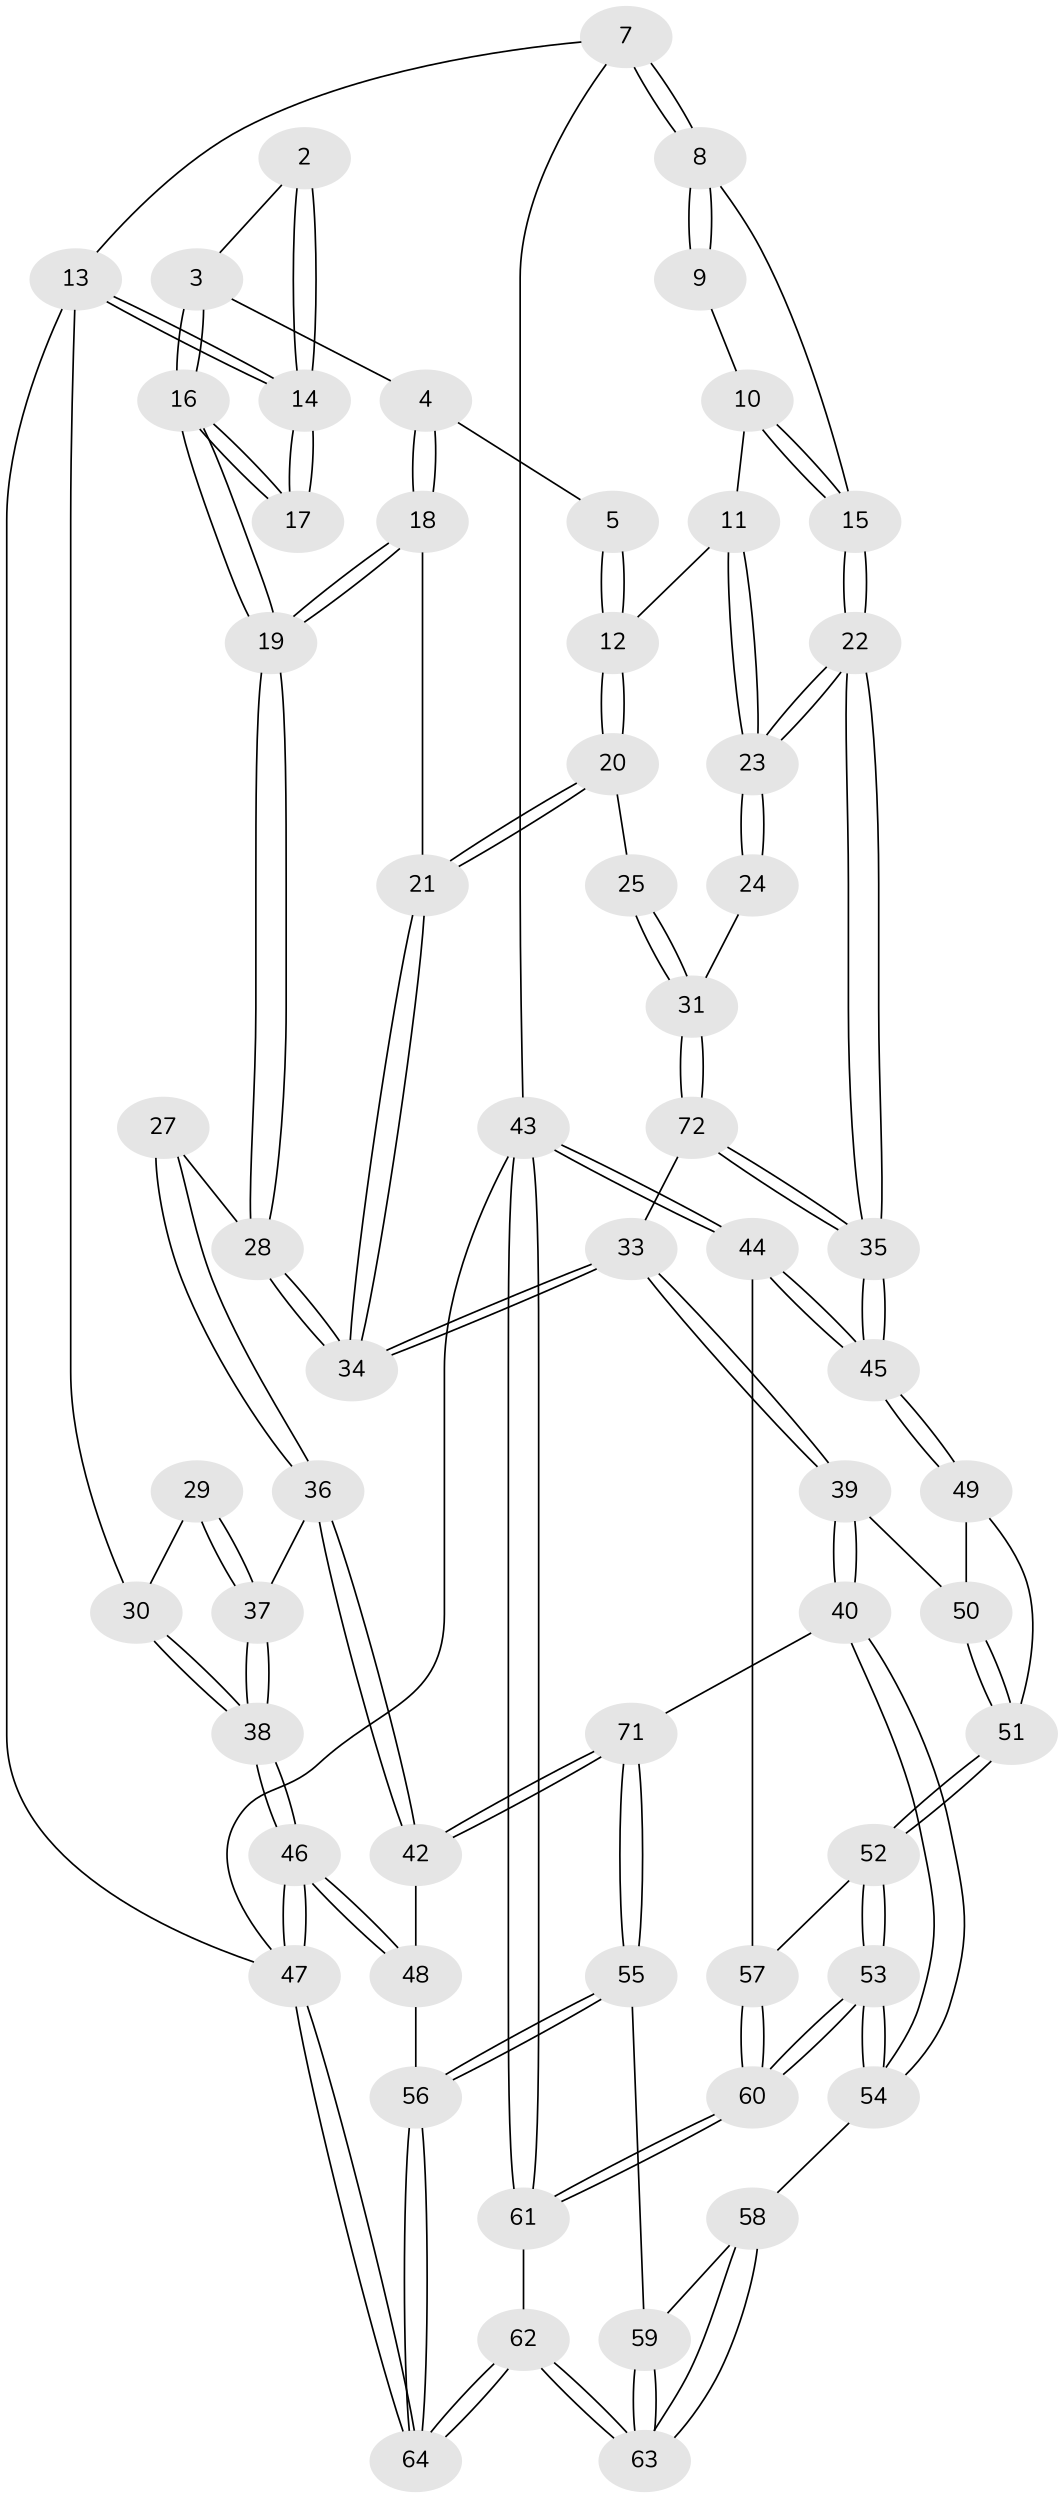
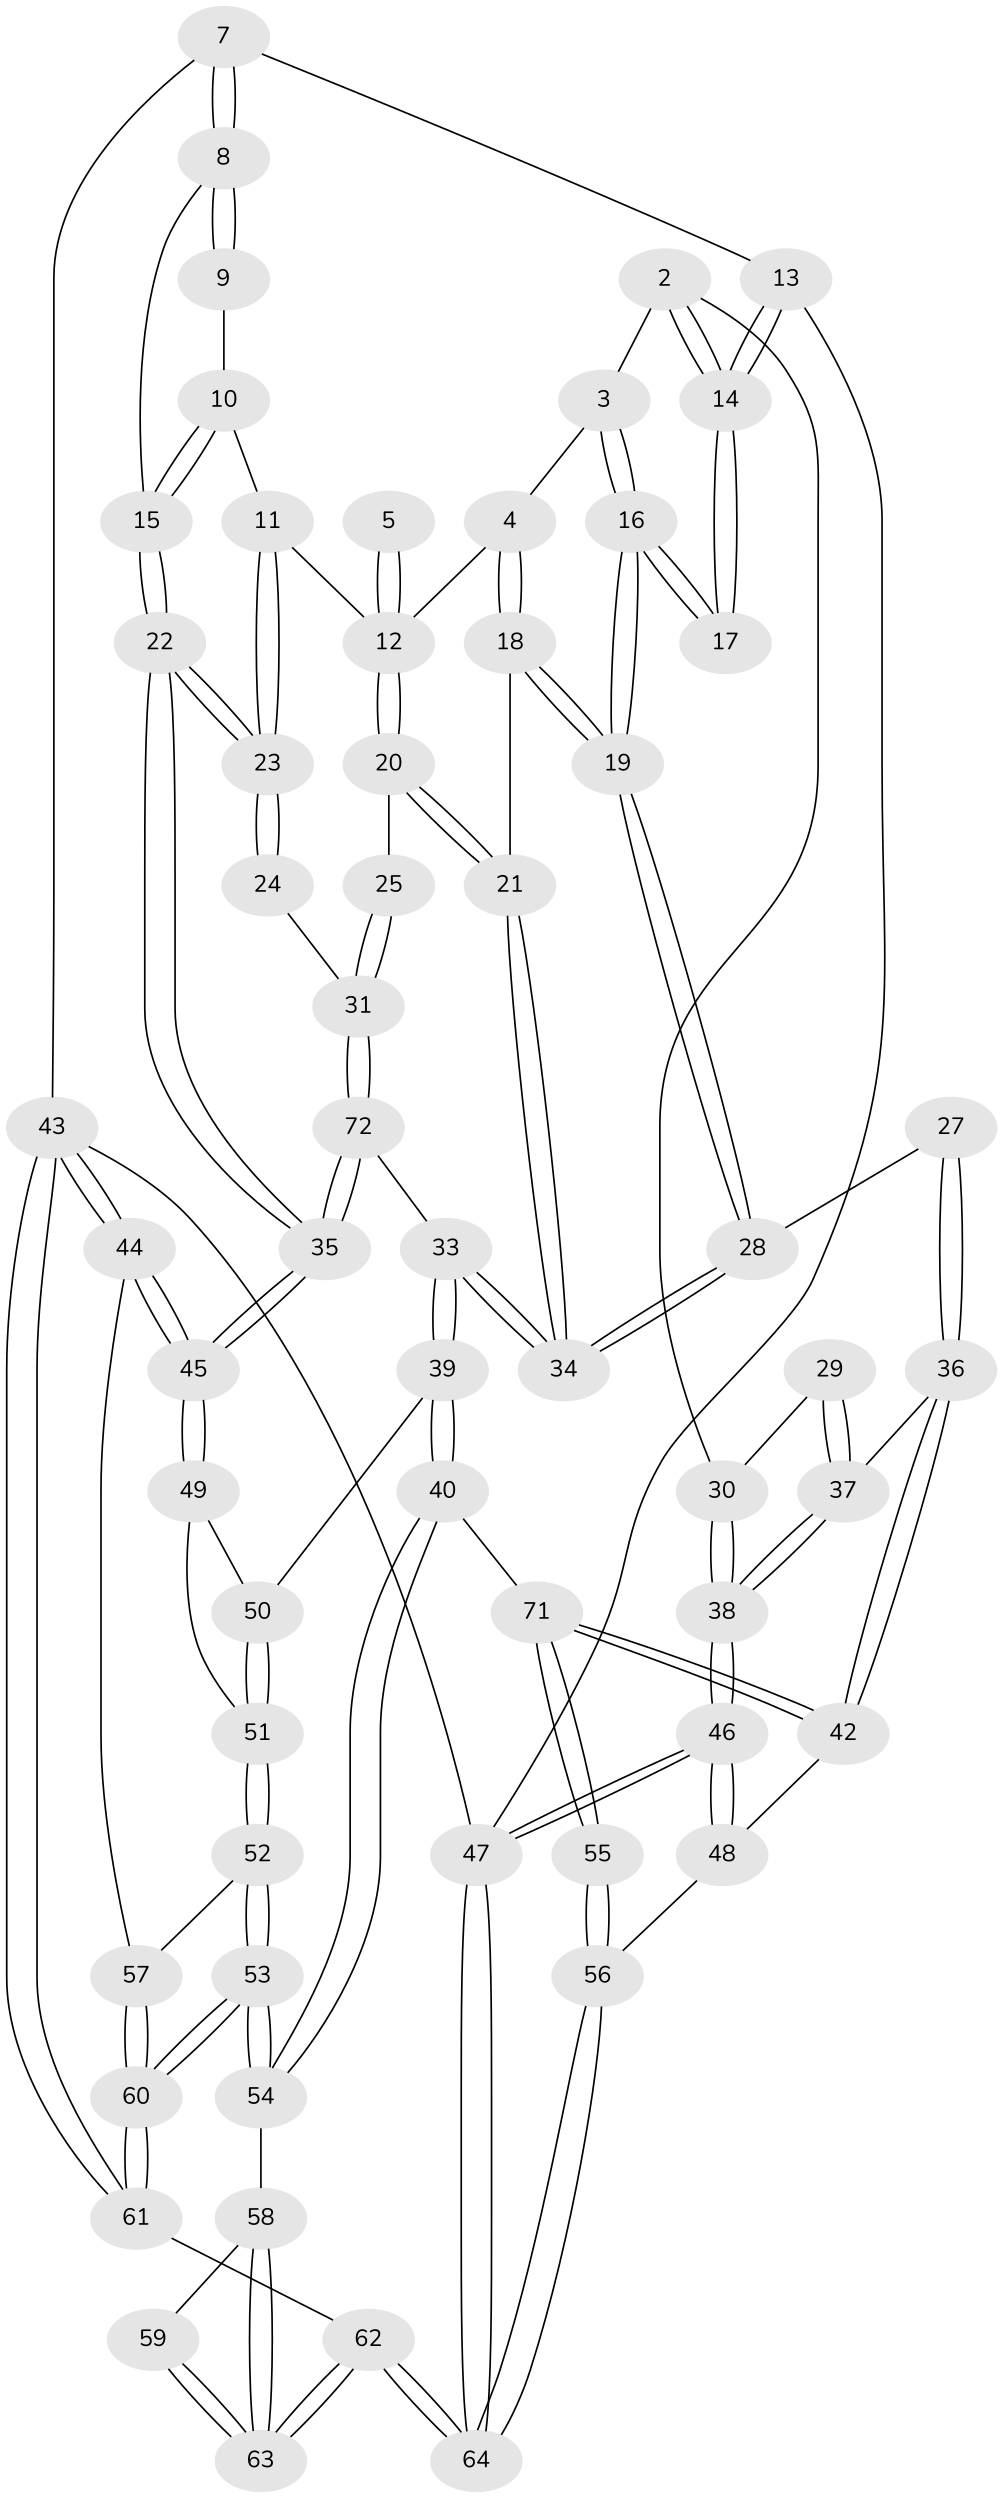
edge "4" -- "5": now "4" -- "12"
edge "13" -- "30": now "2" -- "30"
edge "55" -- "59": removed
